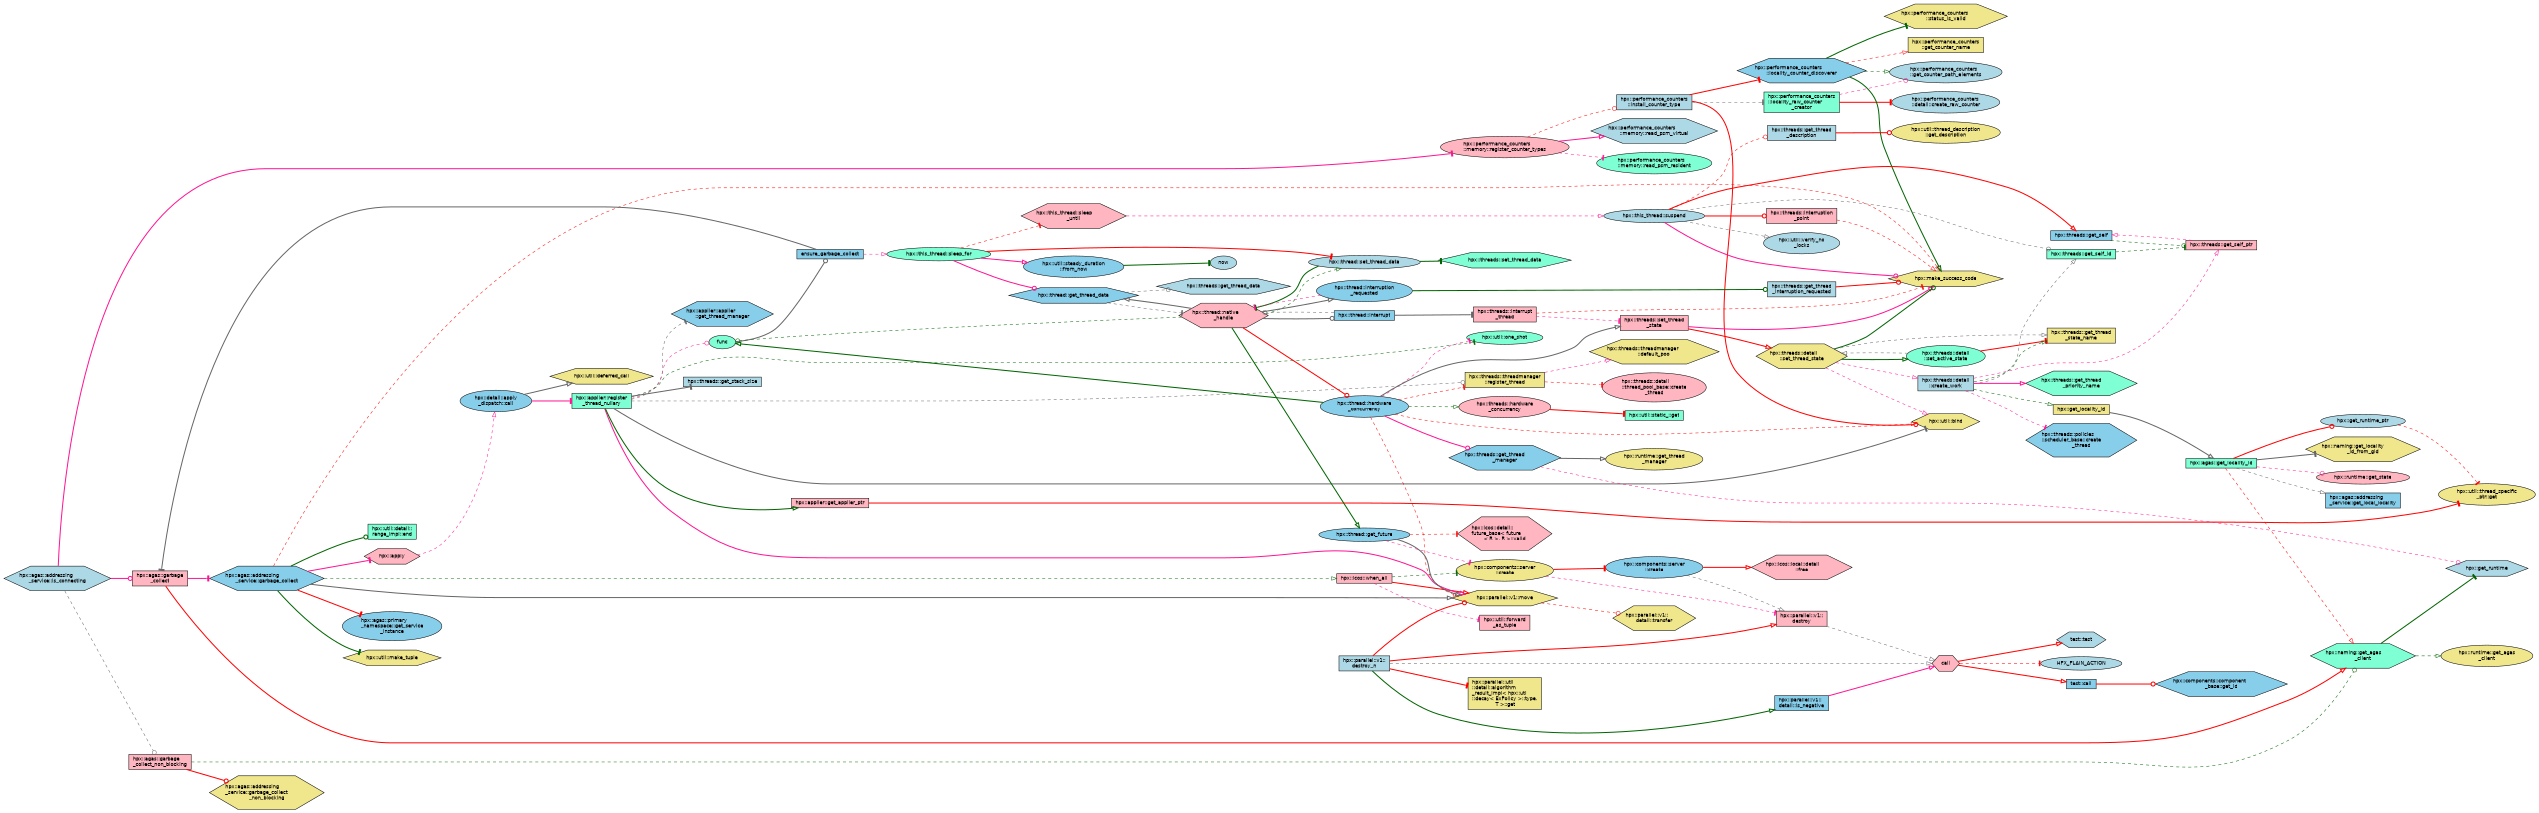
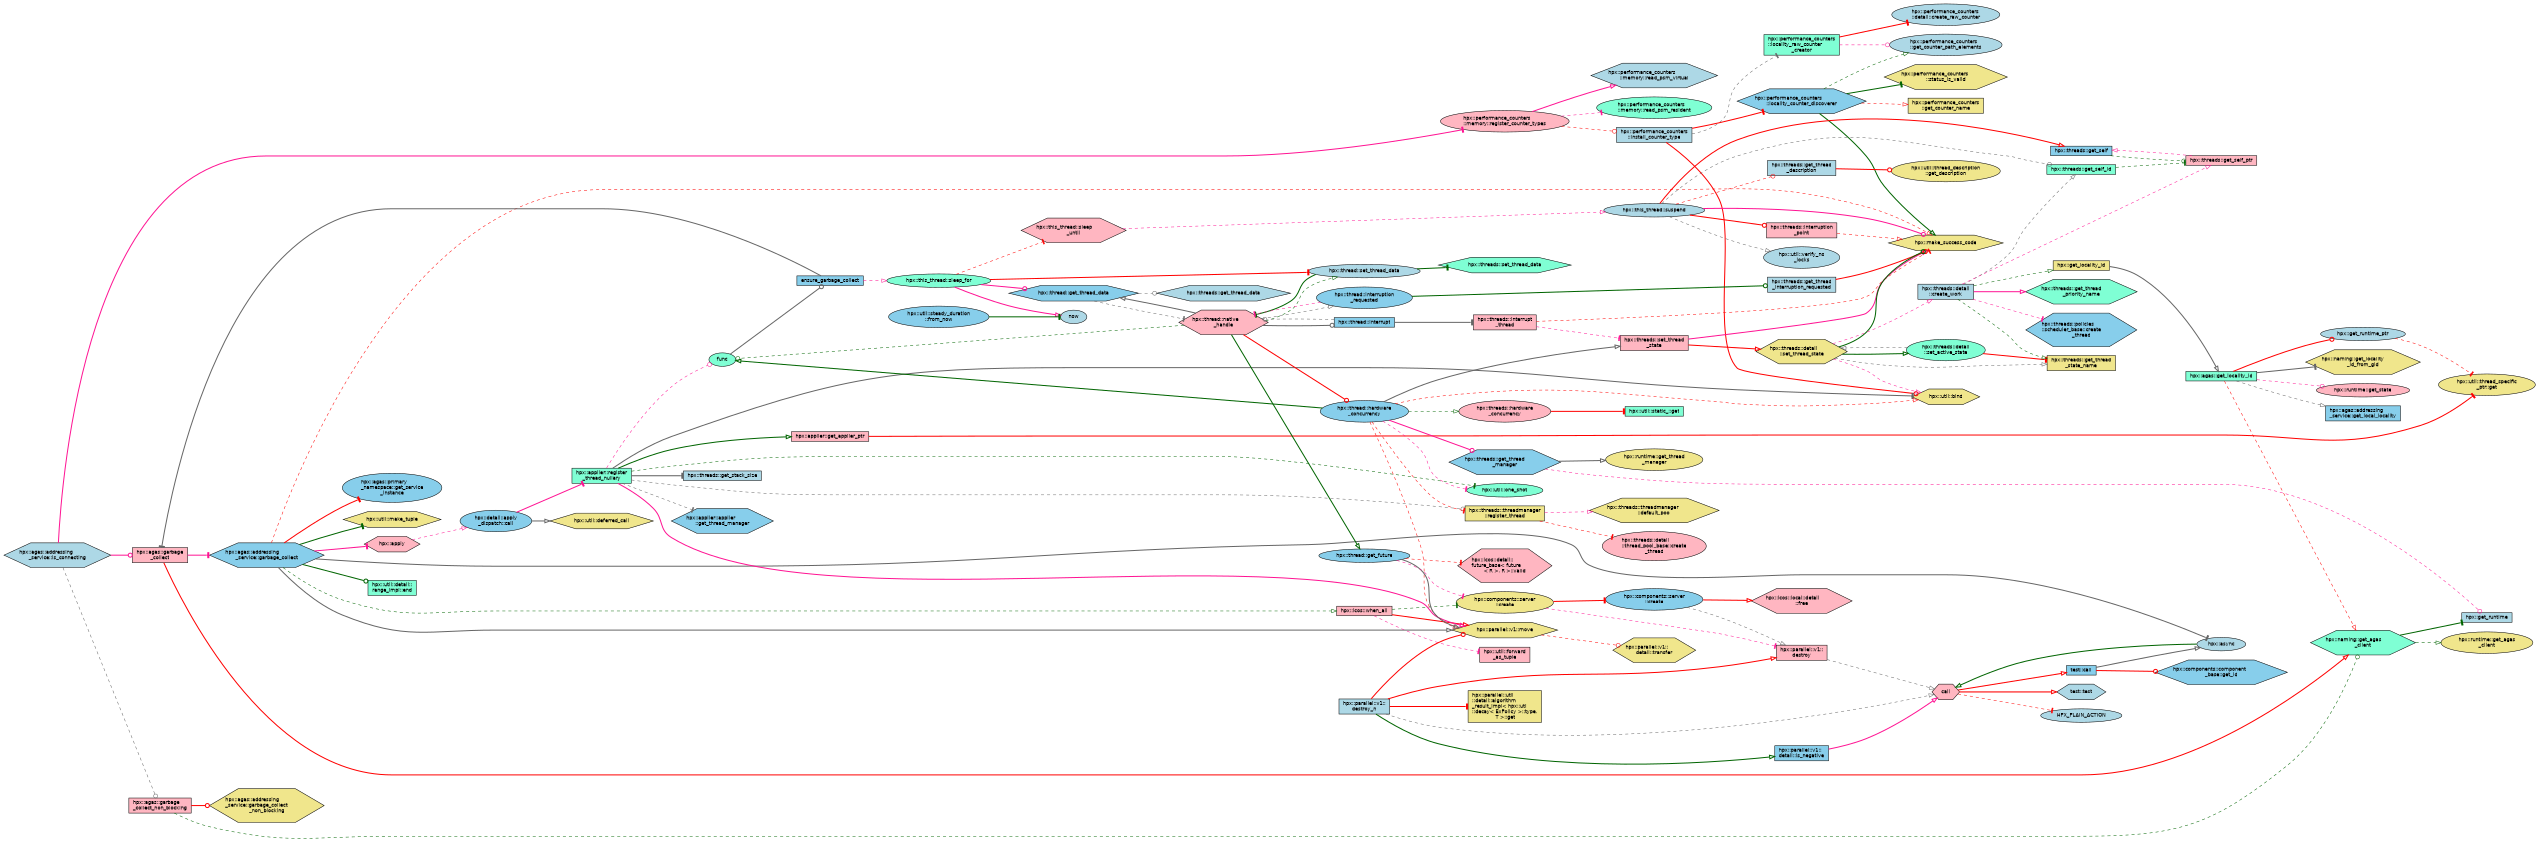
edge "hpx::this_thread::sleep_for" -> "hpx::util::steady_duration ::from_now": now "hpx::this_thread::sleep_for" -> "now"
edge "hpx::thread::native _handle" -> "hpx::thread::interruption _requested": style bold -> dashed
node "hpx::get_runtime": shape hexagon -> box
node "hpx::async": added
